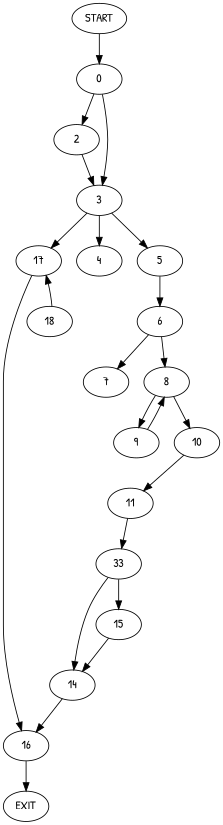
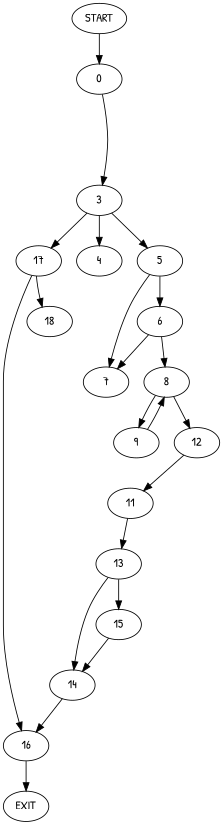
node "2": removed
edge "18" -> "17": reversed
edge "5" -> "7": added
node "10": label "10" -> "12"
node "33": label "33" -> "13"
